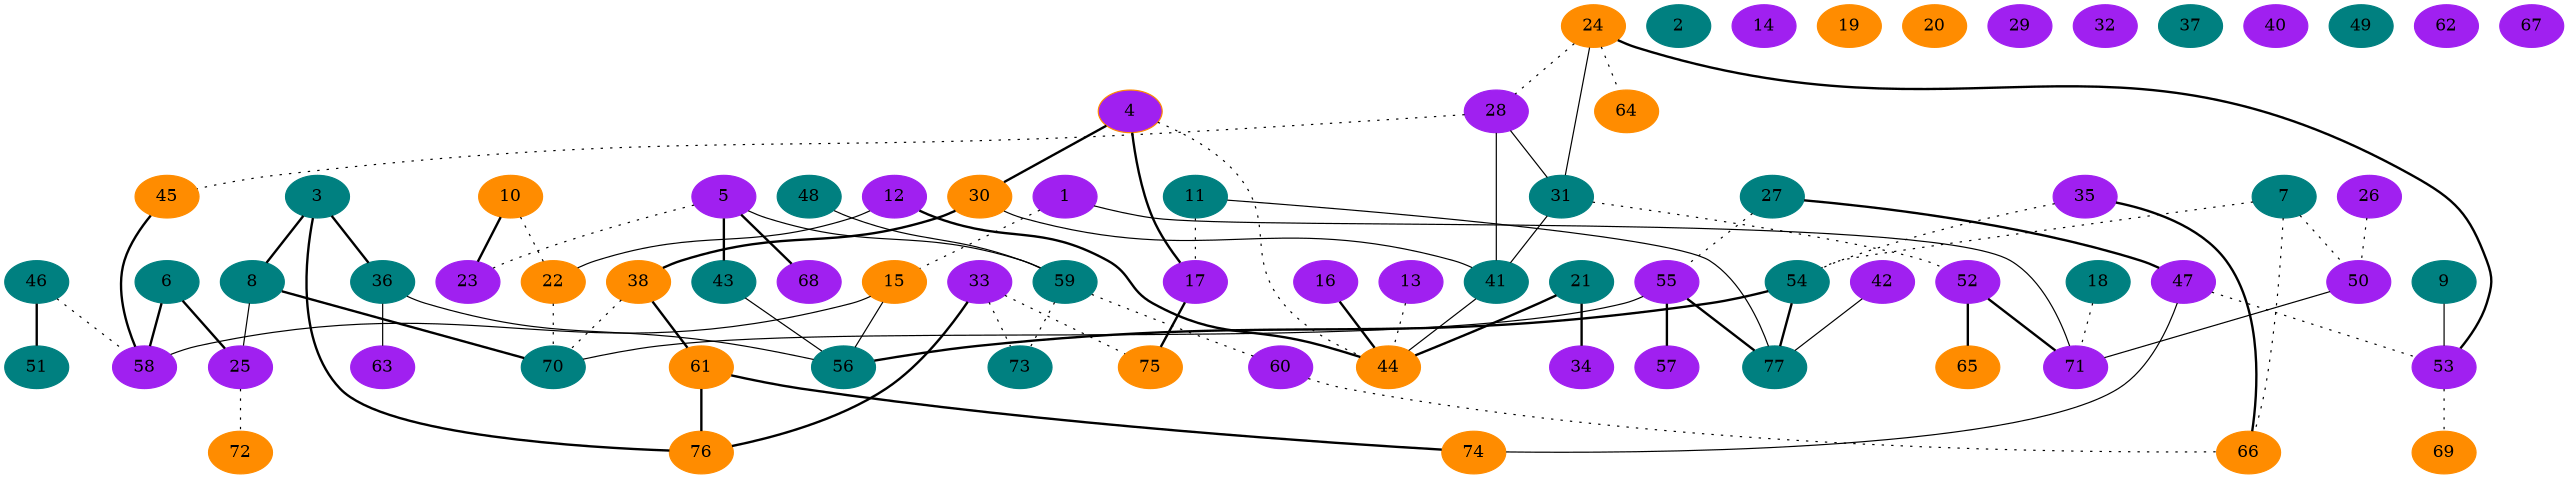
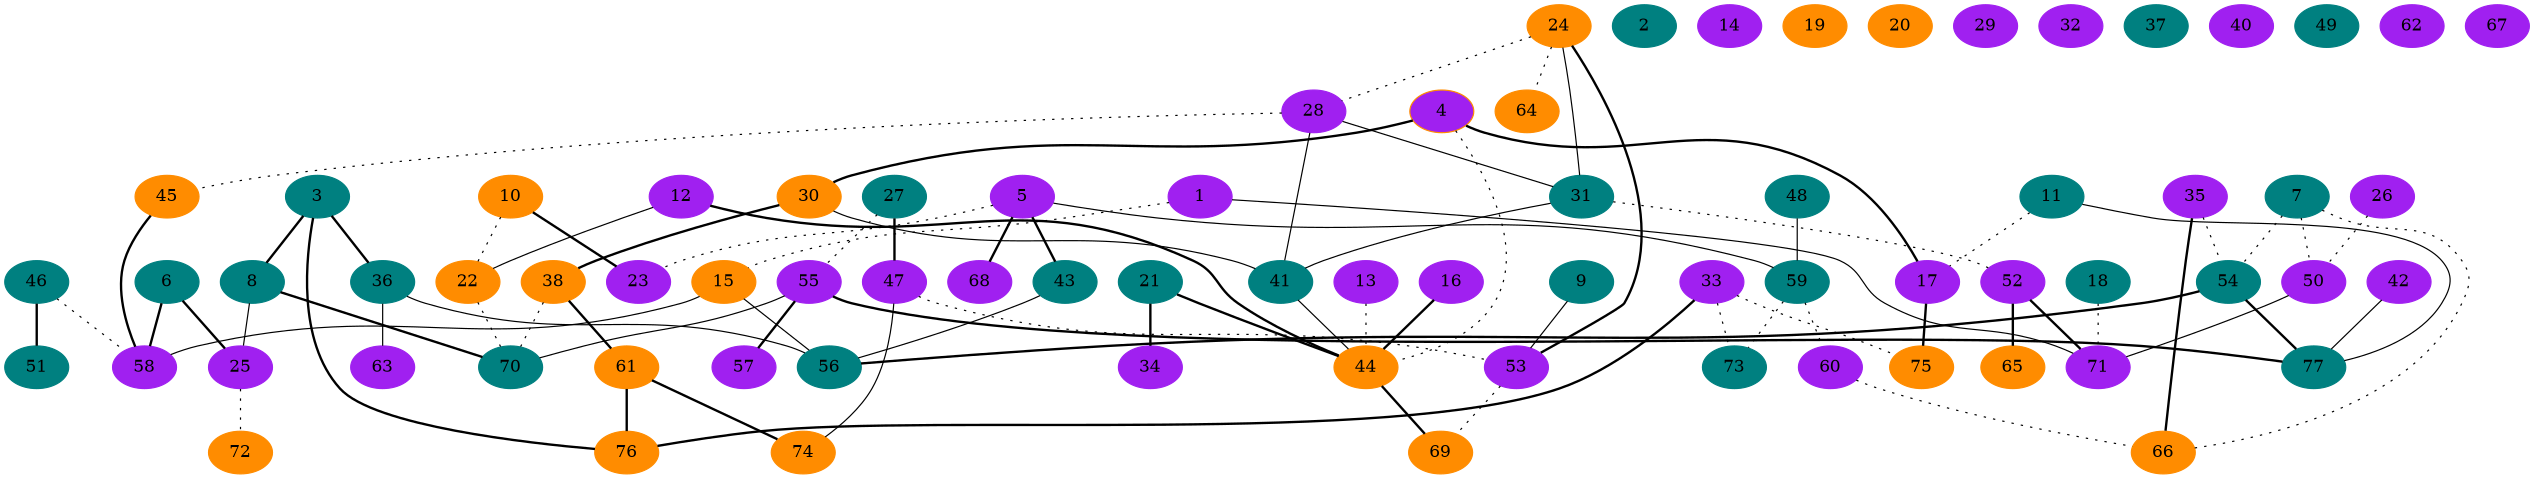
edge "44" -- "69": added
